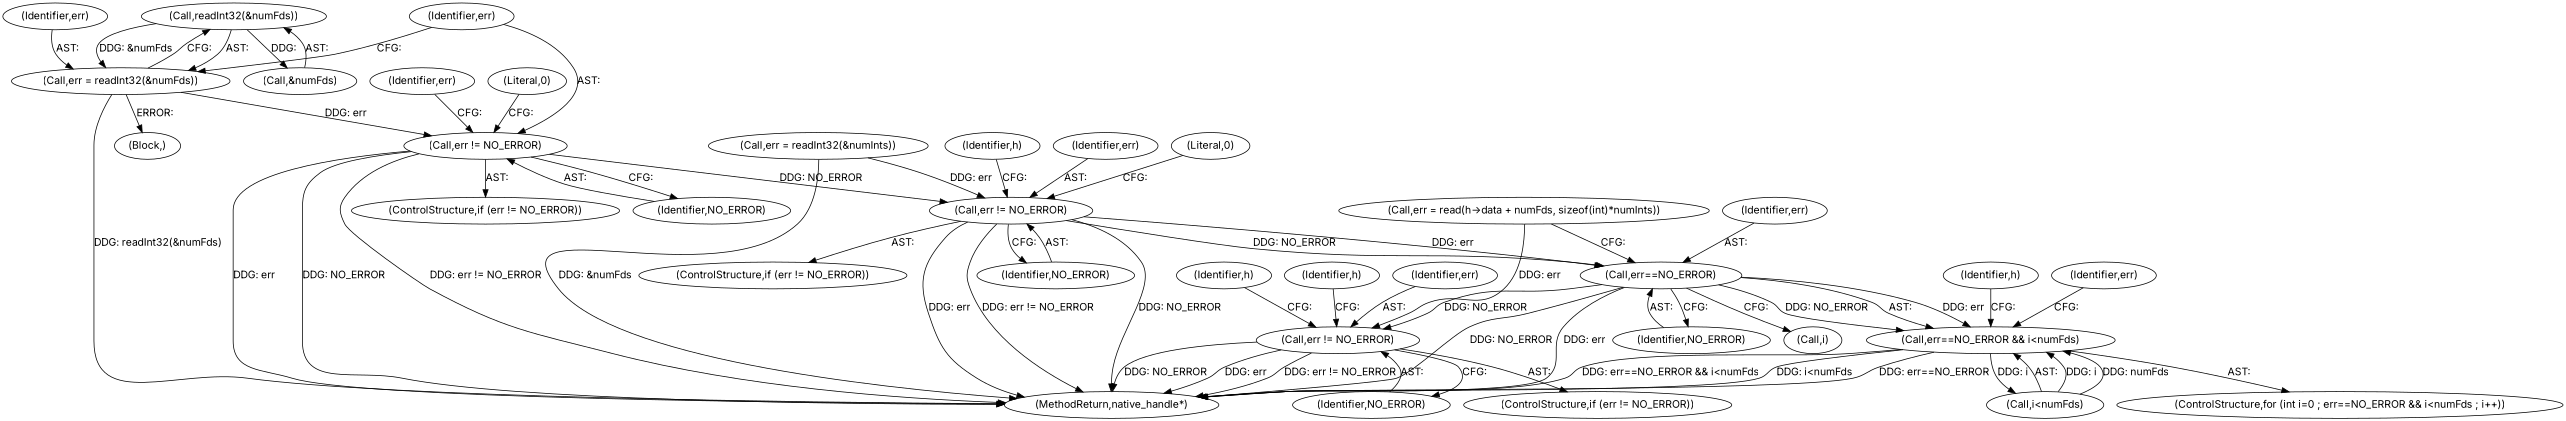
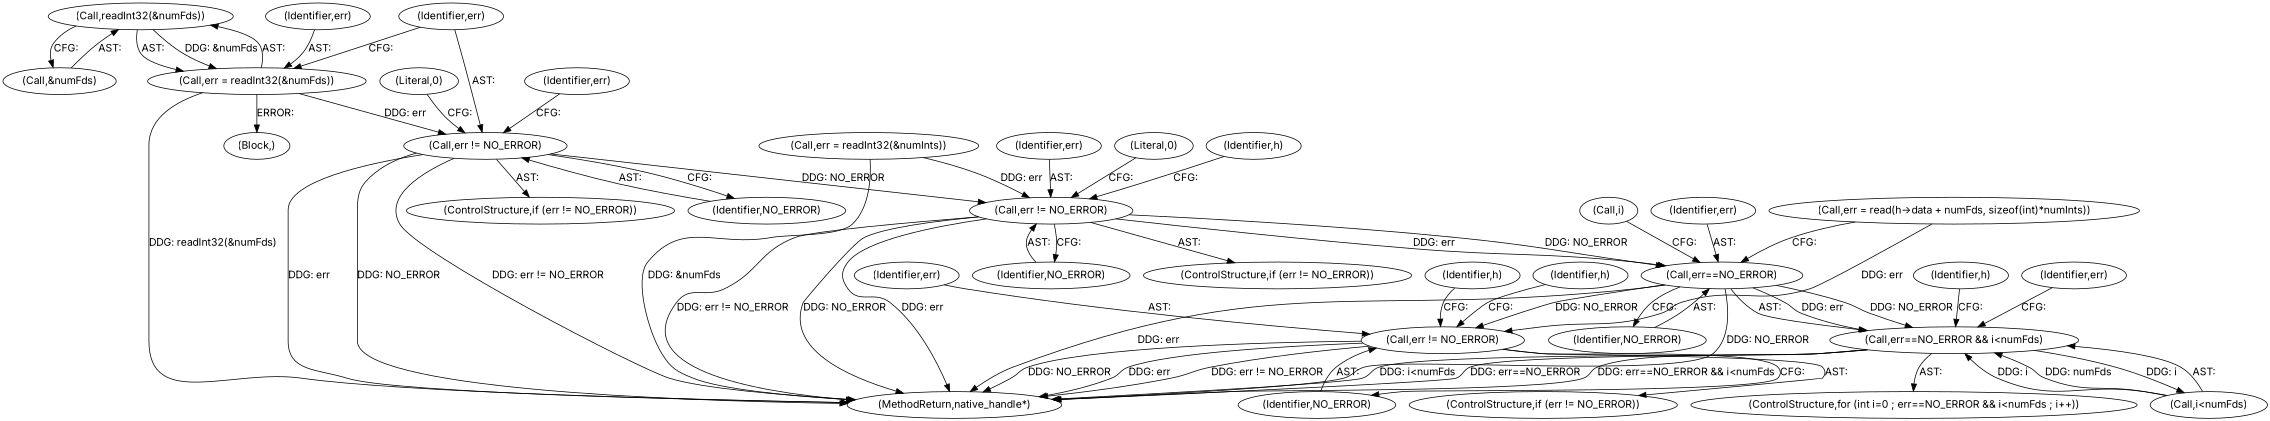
edge "(Call,err = readInt32(&numFds))" -> "(Call,readInt32(&numFds))": label "CFG: " -> "AST: "
edge "(Call,readInt32(&numFds))" -> "(Call,&numFds)": label "DDG: " -> "CFG: "
edge "(Call,err==NO_ERROR)" -> "(Call,i)": reversed
